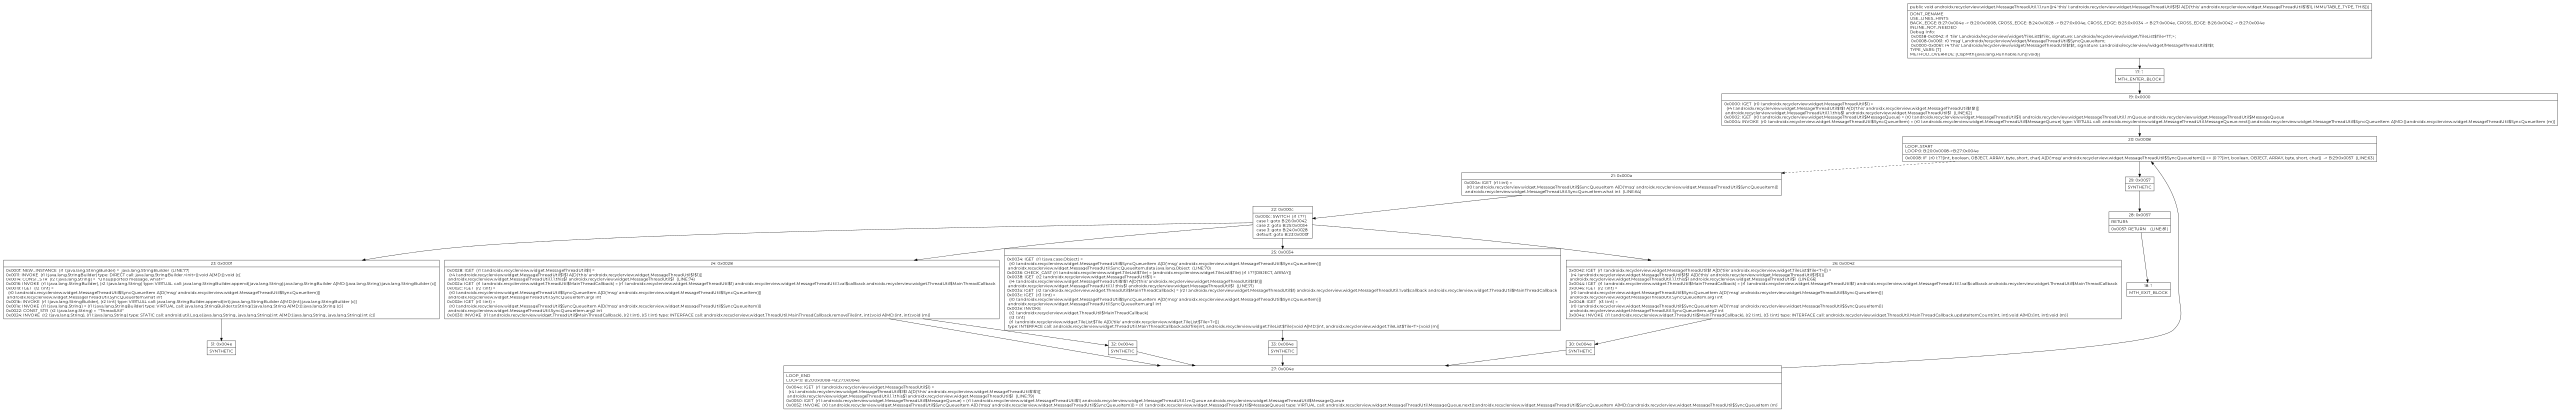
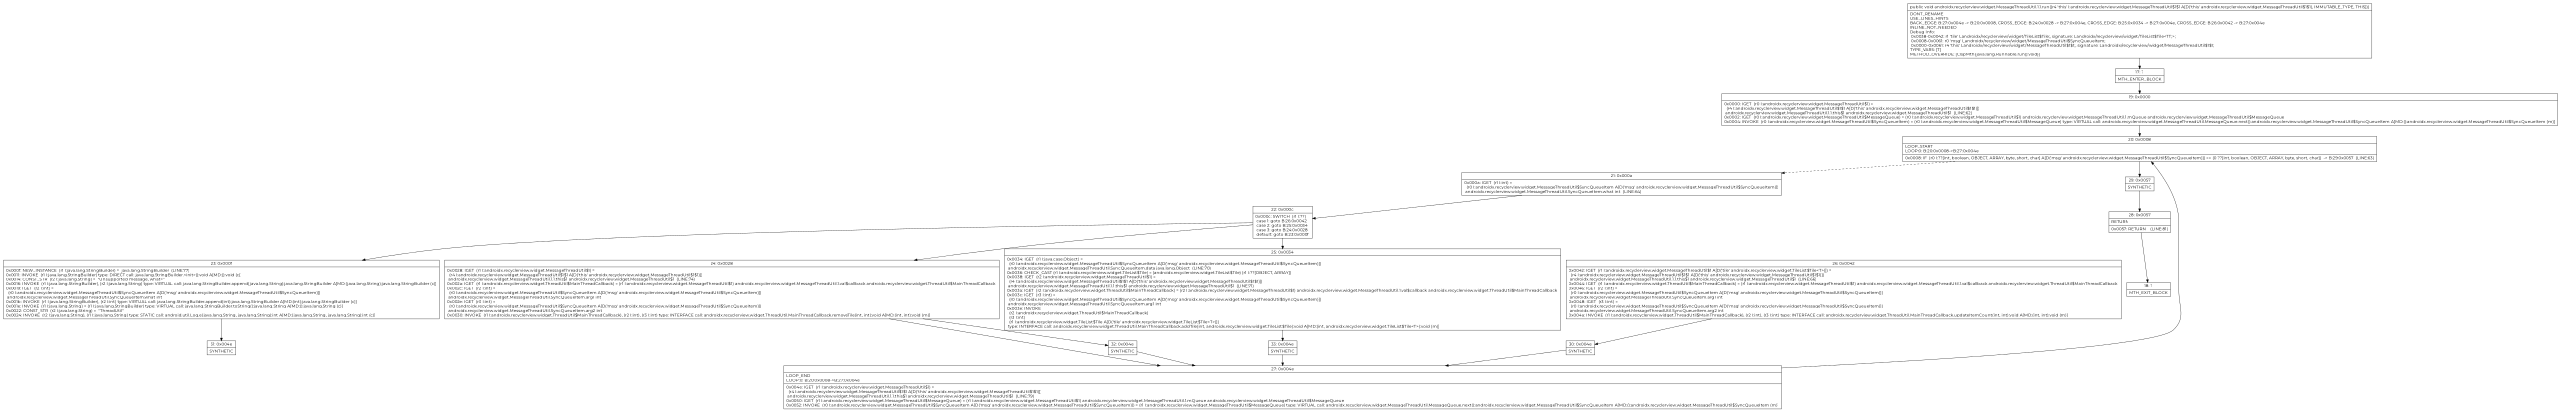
edge "22: 0x000c" -> "26: 0x0042": removed
